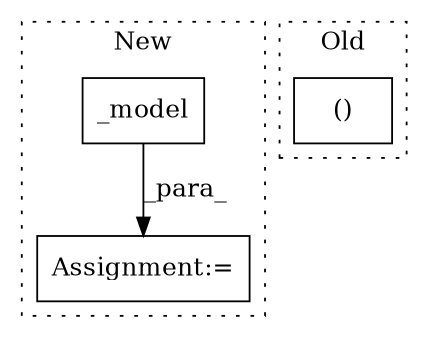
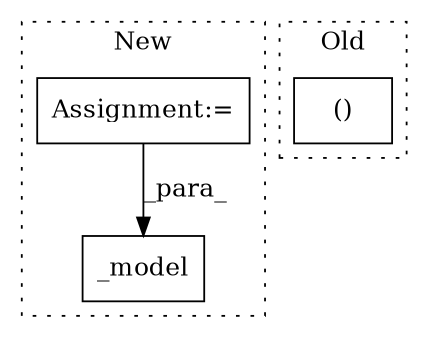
edge "_model" -> "Assignment:=": reversed
